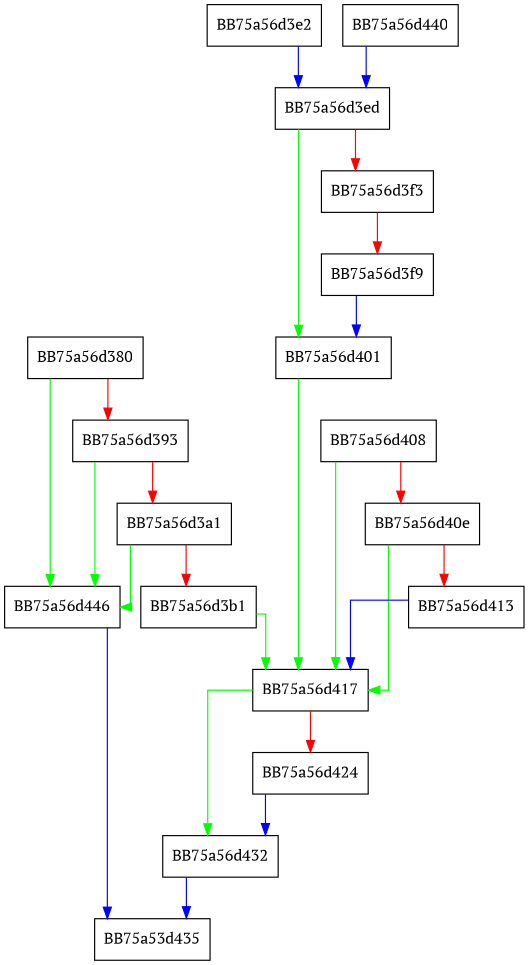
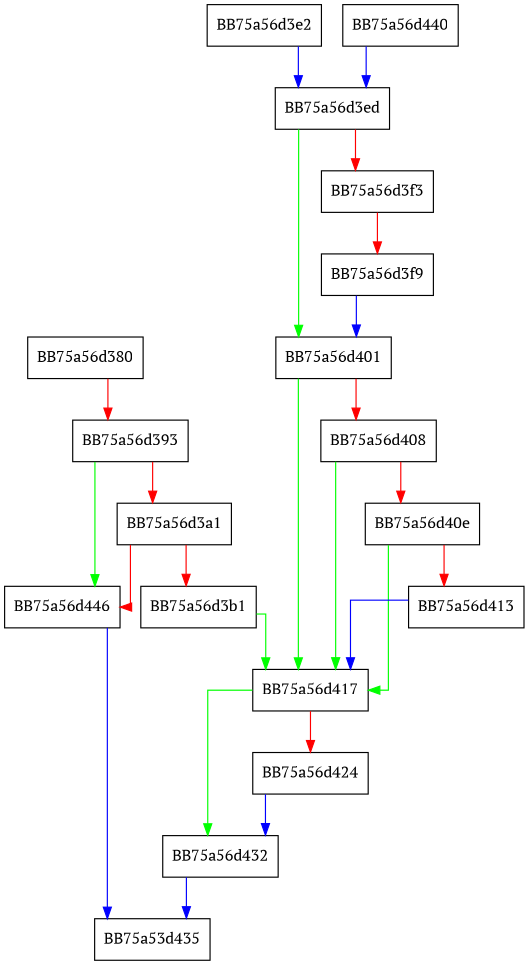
edge "BB75a56d401" -> "BB75a56d408": added
edge "BB75a56d380" -> "BB75a56d446": removed
edge "BB75a56d3a1" -> "BB75a56d446": color green -> red
